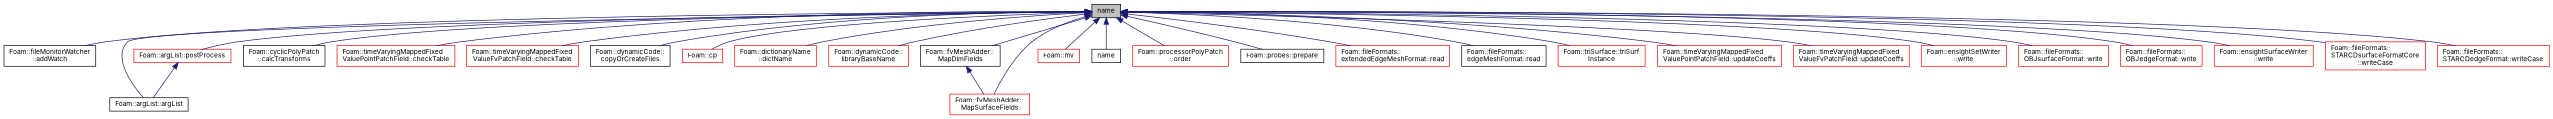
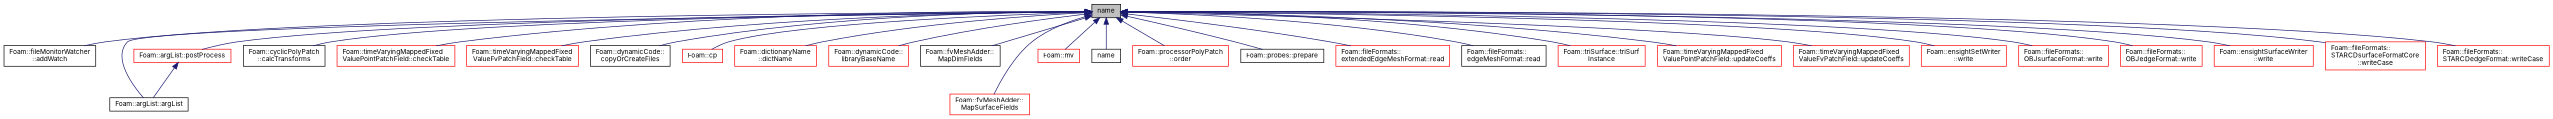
edge "Foam::fvMeshAdder:: MapSurfaceFields" -> "Foam::fvMeshAdder:: MapDimFields": removed
